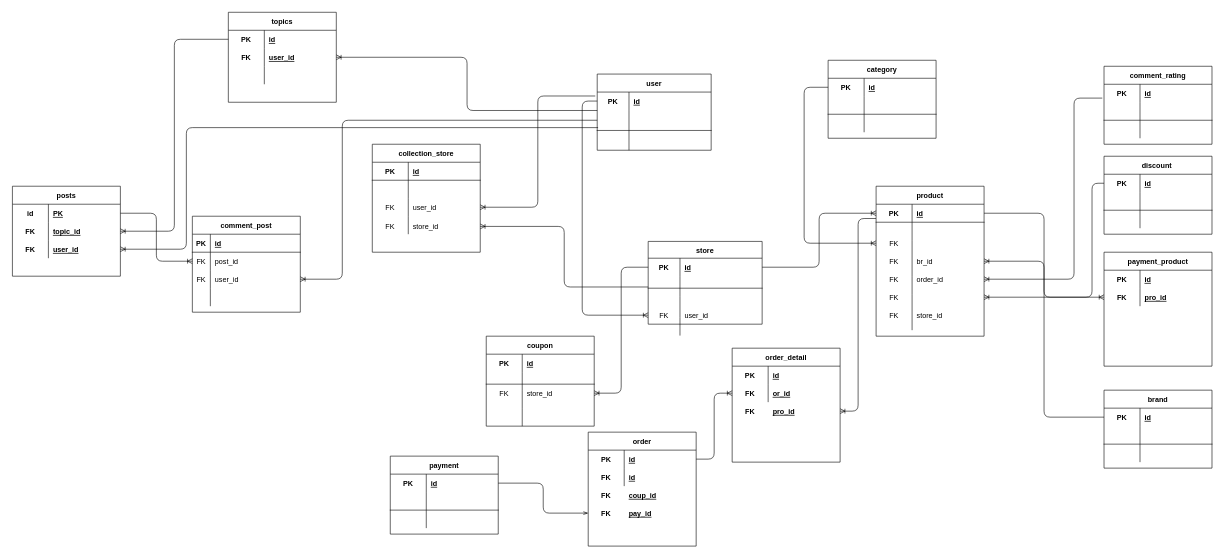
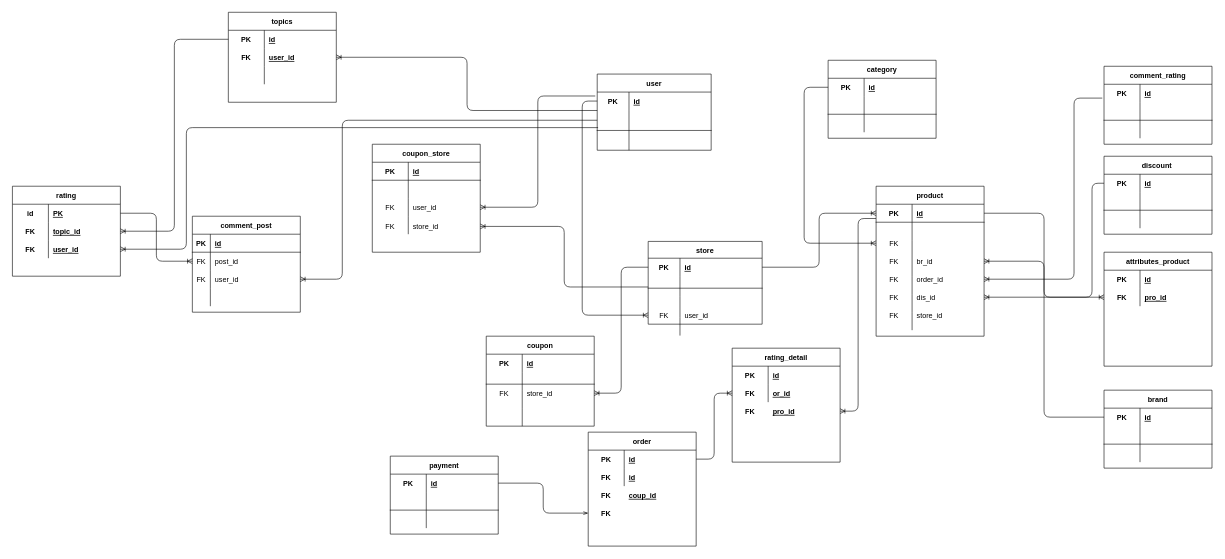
node "collection_store": label "collection_store" -> "coupon_store"
node "posts": label "posts" -> "rating"
node "payment_product": label "payment_product" -> "attributes_product"
node "dis_id": added
node "order_detail": label "order_detail" -> "rating_detail"
node "pay_id": removed
